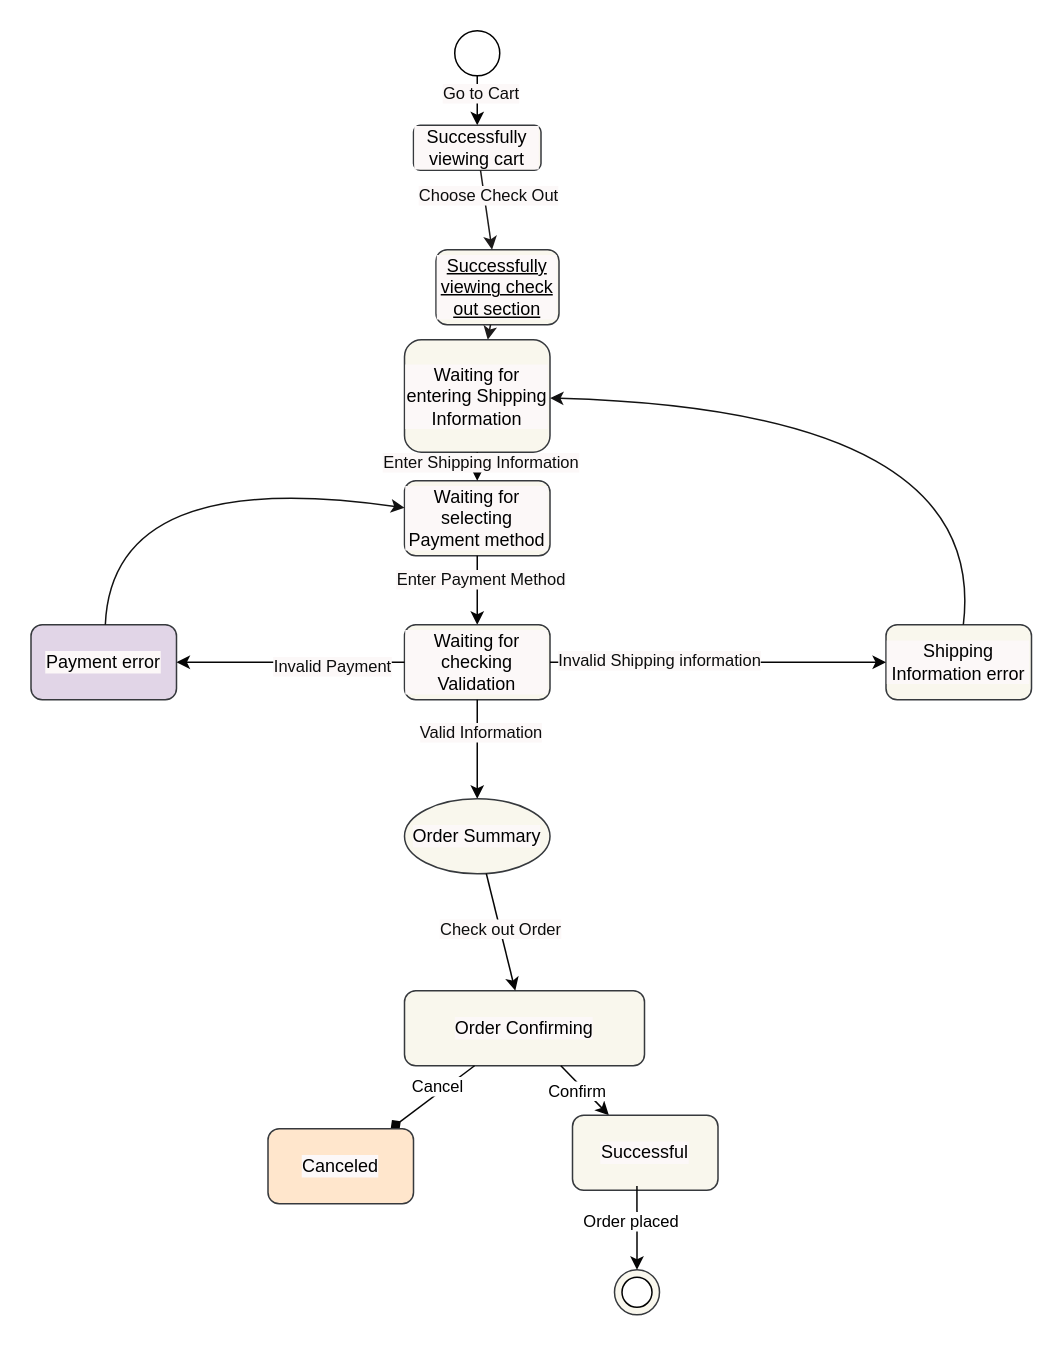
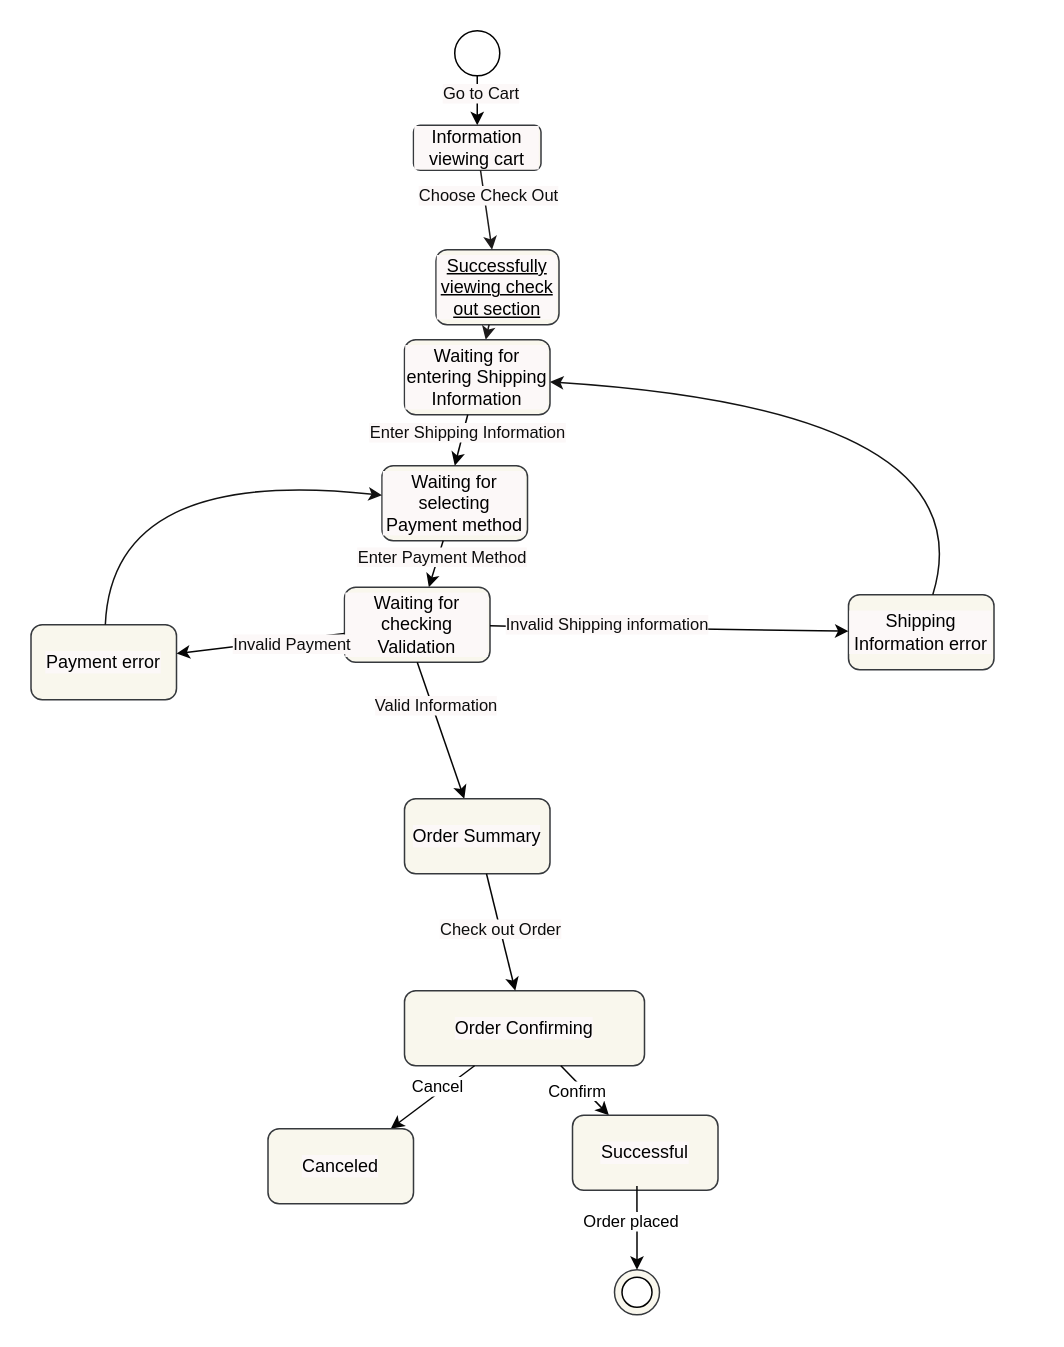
node "Successfully viewing cart": label "Successfully viewing cart" -> "Information viewing cart"
node "Waiting for entering Shipping Information": size 146x113 -> 146x75
node "Waiting for selecting Payment method": moved (477, 518) -> (455, 503)
node "Payment error": fillcolor #e1d5e7 -> #f9f7ed
node "Waiting for checking Validation": moved (477, 662) -> (417, 625)
node "Shipping Information error": moved (959, 662) -> (921, 632)
node "Order Summary": shape ellipse -> rounded rectangle
edge "Order Confirming" -> "Canceled": arrowhead diamond -> classic
node "Canceled": fillcolor #ffe6cc -> #f9f7ed
